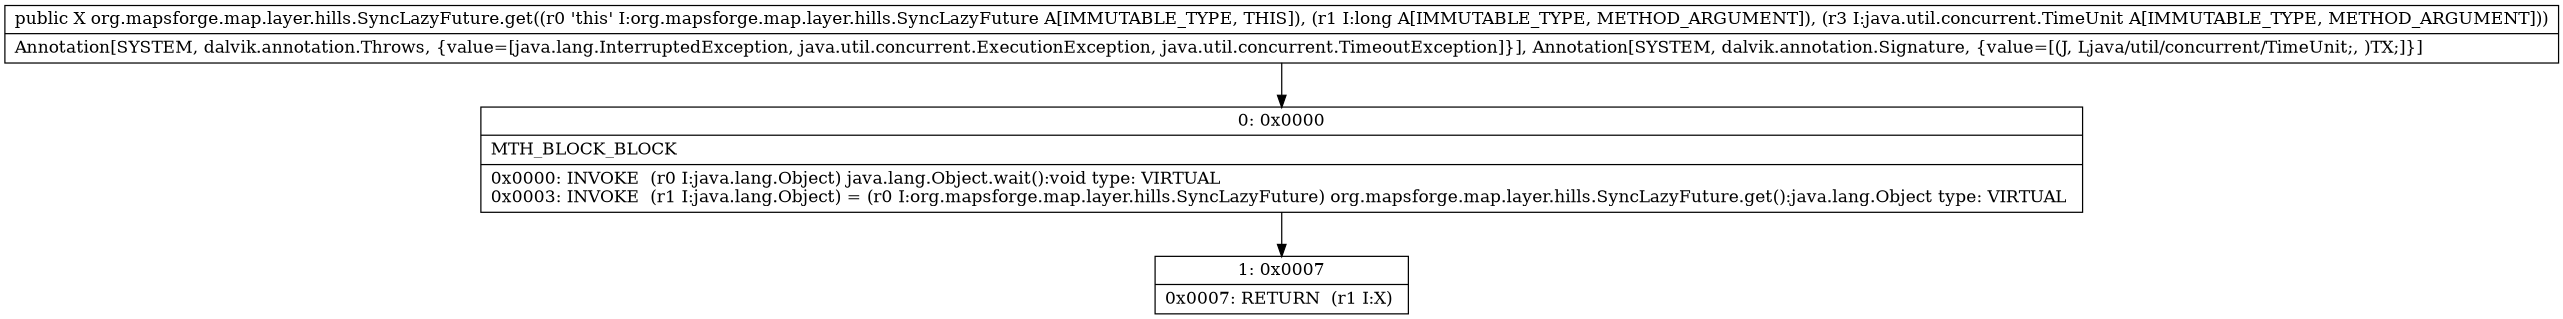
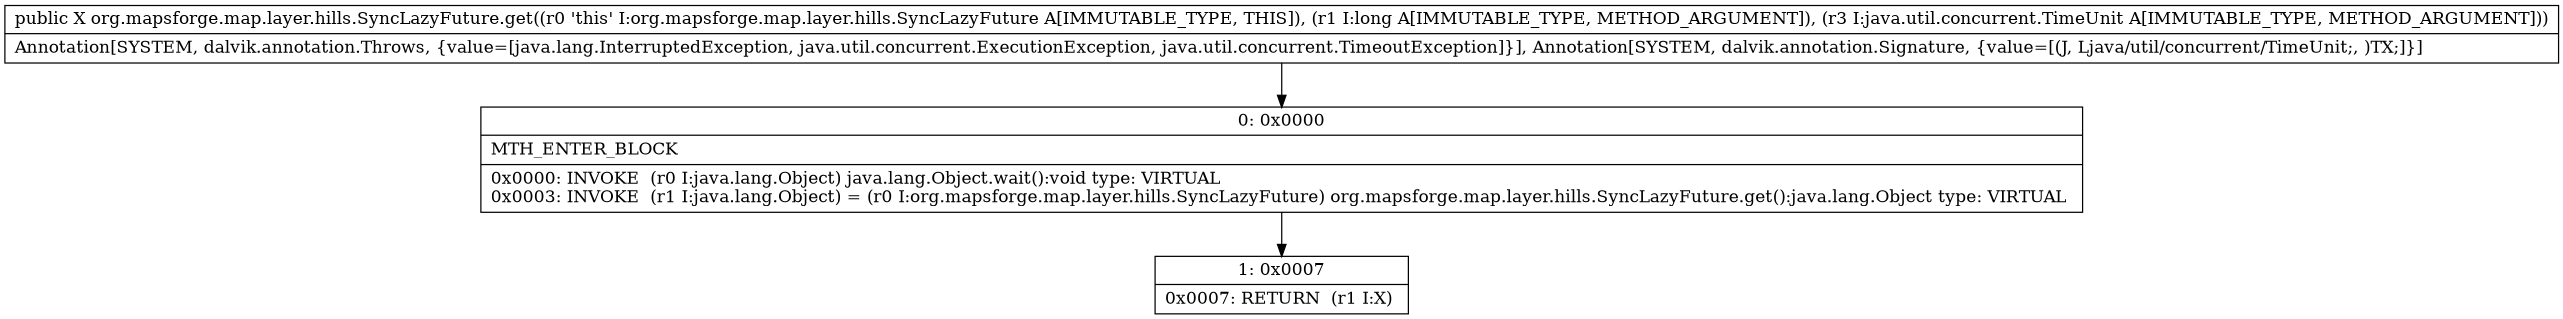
node "0: 0x0000": text "MTH_BLOCK_BLOCK" -> "MTH_ENTER_BLOCK"
